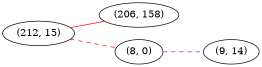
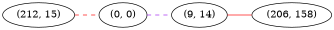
edge "(206, 158)" -- "(212, 15)": now "(206, 158)" -- "(9, 14)"
node "(8, 0)": label "(8, 0)" -> "(0, 0)"
